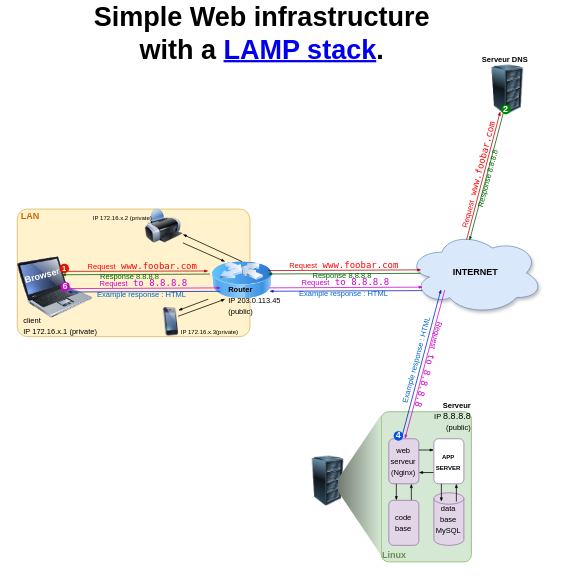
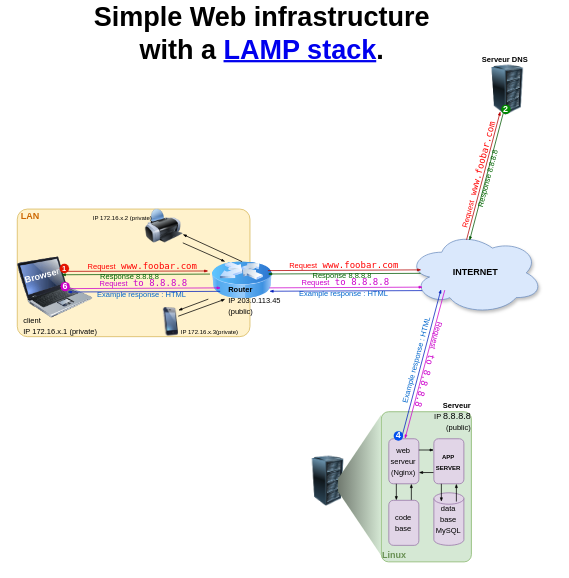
node "APP SERVER": fillcolor #ffffff -> #e1d5e7
